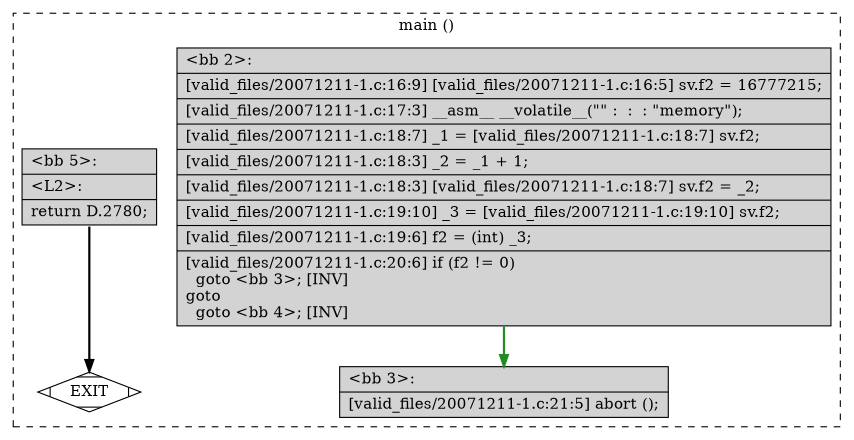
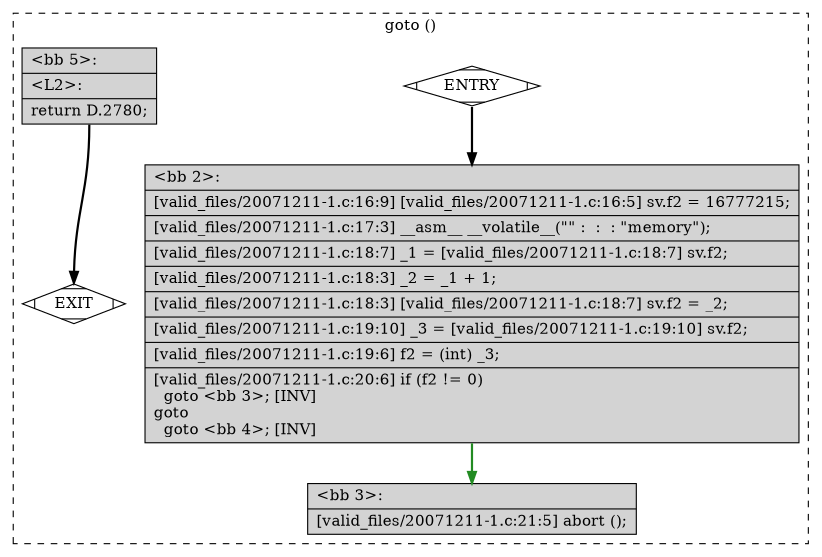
cluster "main ()": label "main ()" -> "goto ()"
node "ENTRY": added
